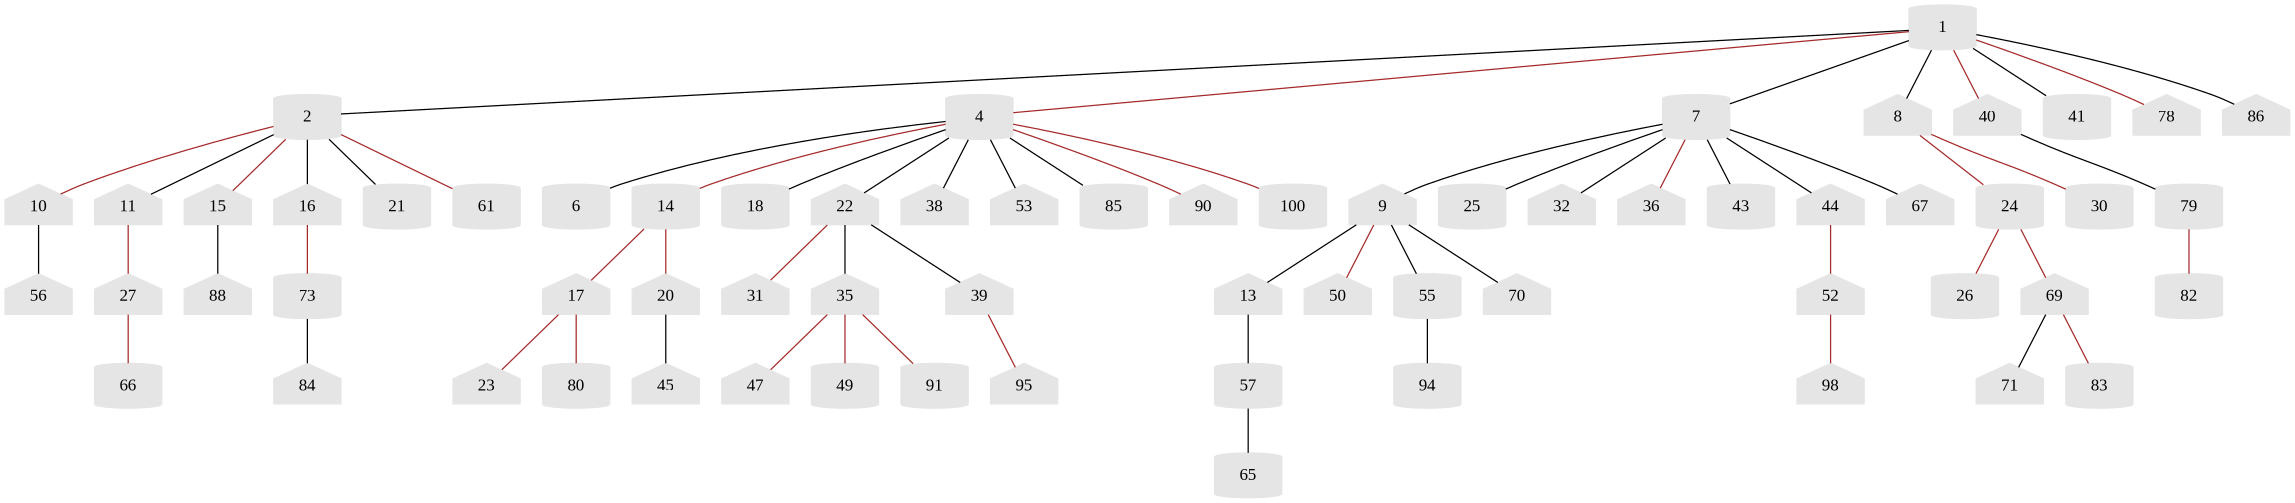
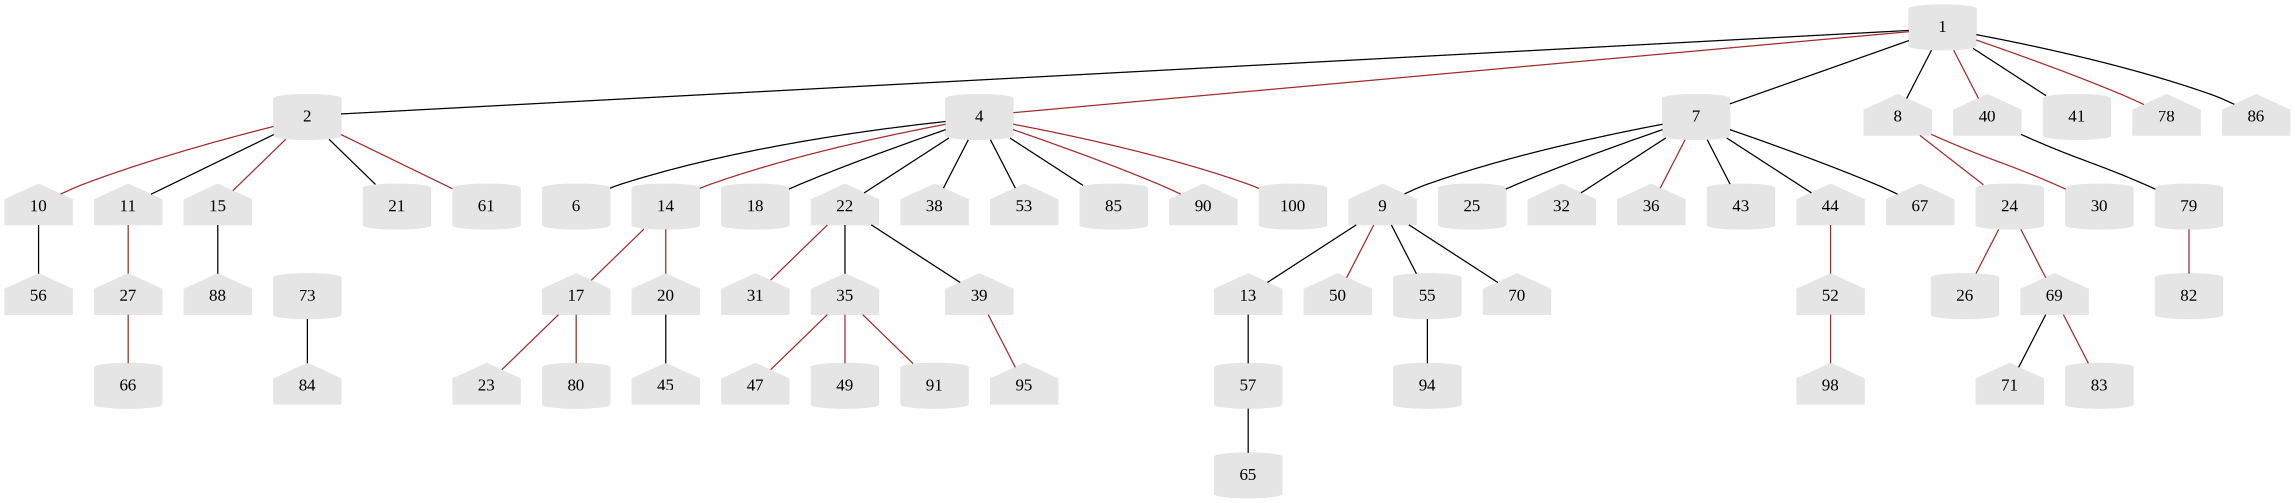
node "16": removed
